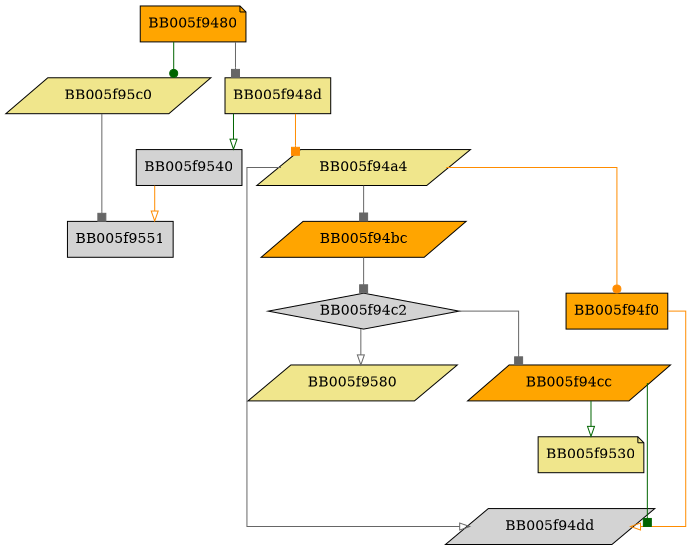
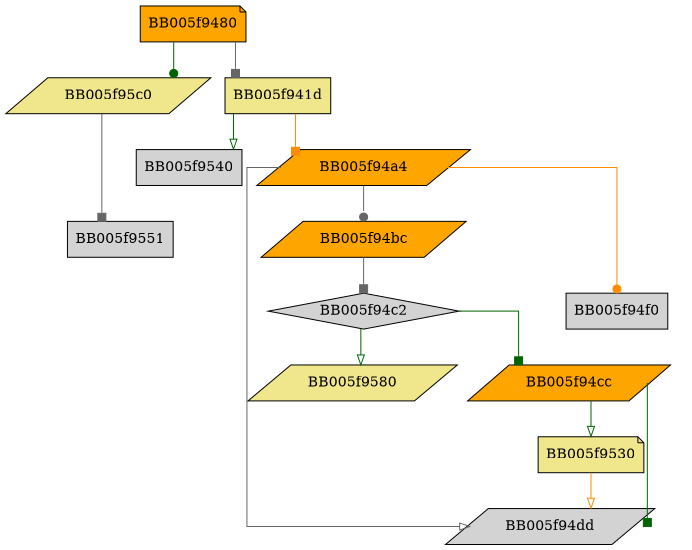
node "BB005f948d": label "BB005f948d" -> "BB005f941d"
node "BB005f94a4": fillcolor khaki -> orange
edge "BB005f9540" -> "BB005f9551": removed
edge "BB005f94a4" -> "BB005f94bc": arrowhead box -> dot
edge "BB005f94c2" -> "BB005f94cc": color gray40 -> darkgreen
node "BB005f94f0": fillcolor orange -> lightgrey
edge "BB005f94c2" -> "BB005f9580": color gray40 -> darkgreen
edge "BB005f94f0" -> "BB005f94dd": now "BB005f9530" -> "BB005f94dd"
